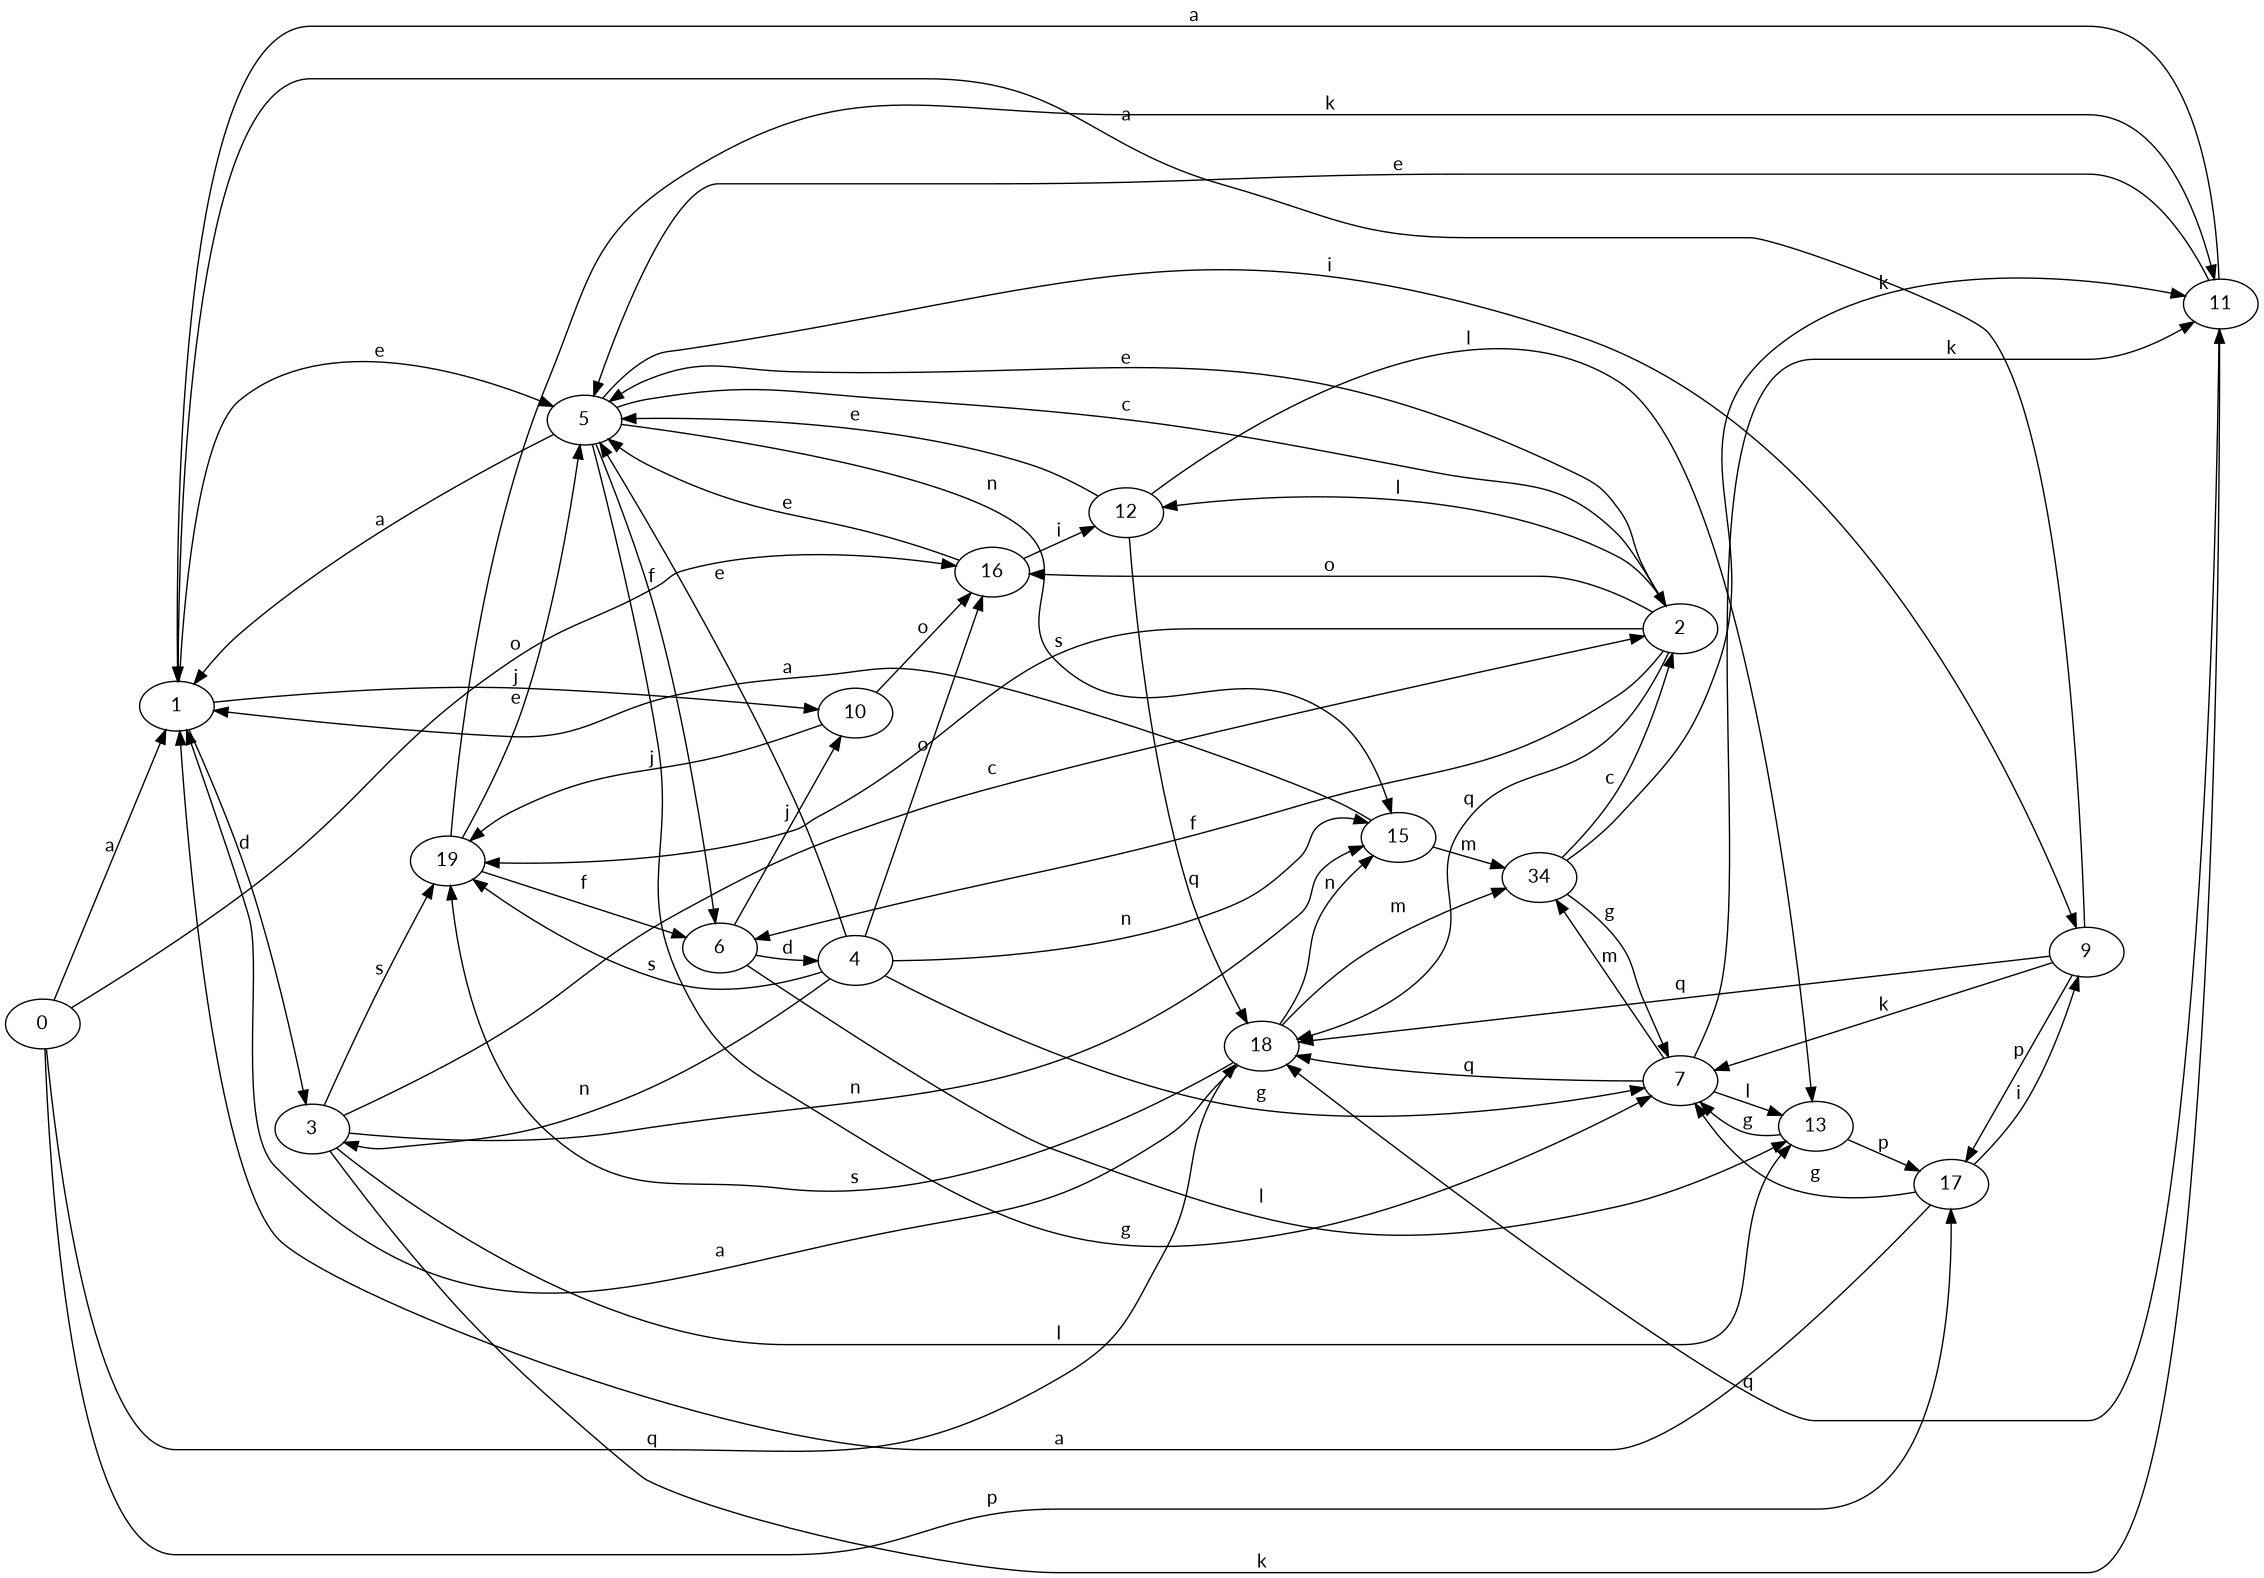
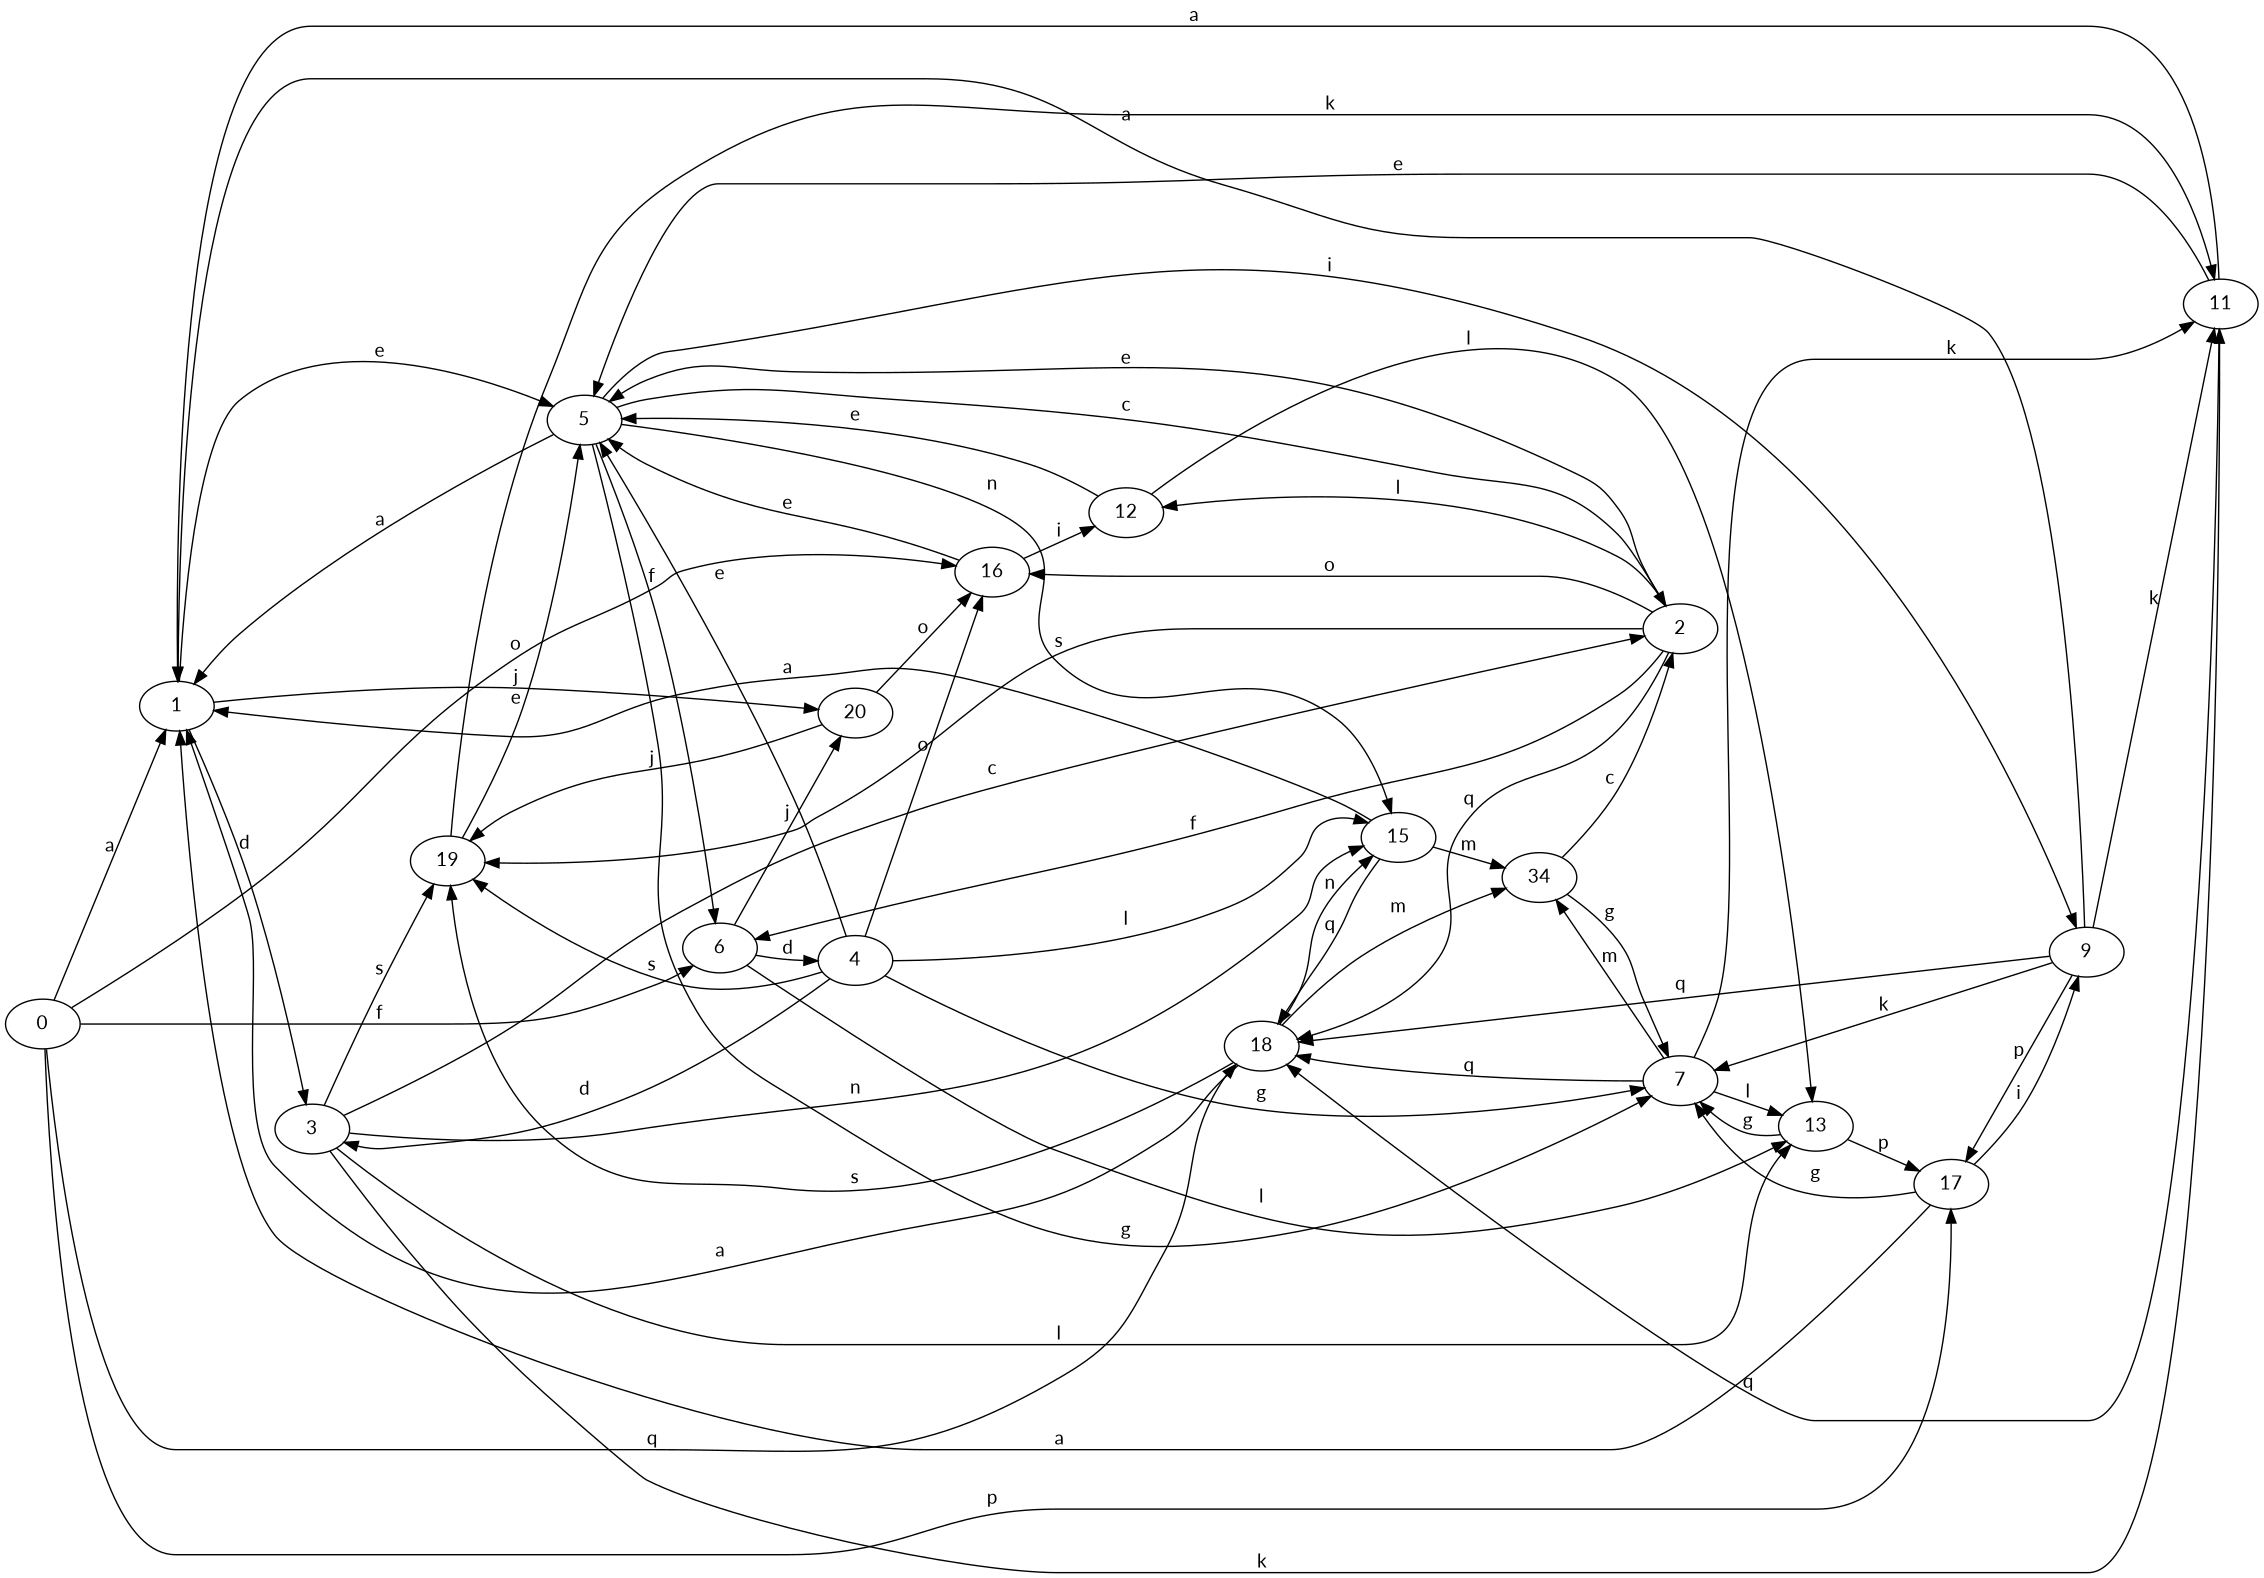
edge "34" -> "11": now "9" -> "11"
node "10": label "10" -> "20"
edge "12" -> "18": now "15" -> "18"
edge "19" -> "6": now "0" -> "6"
edge "4" -> "15": label "n" -> "l"
edge "4" -> "3": label "n" -> "d"
